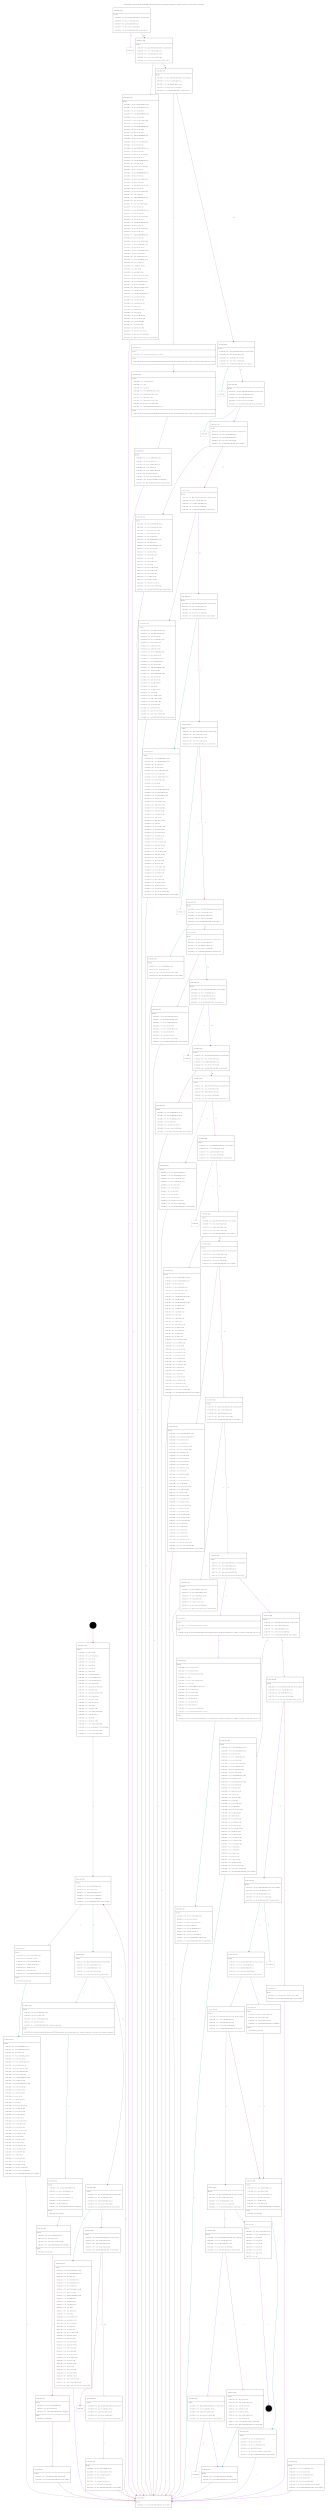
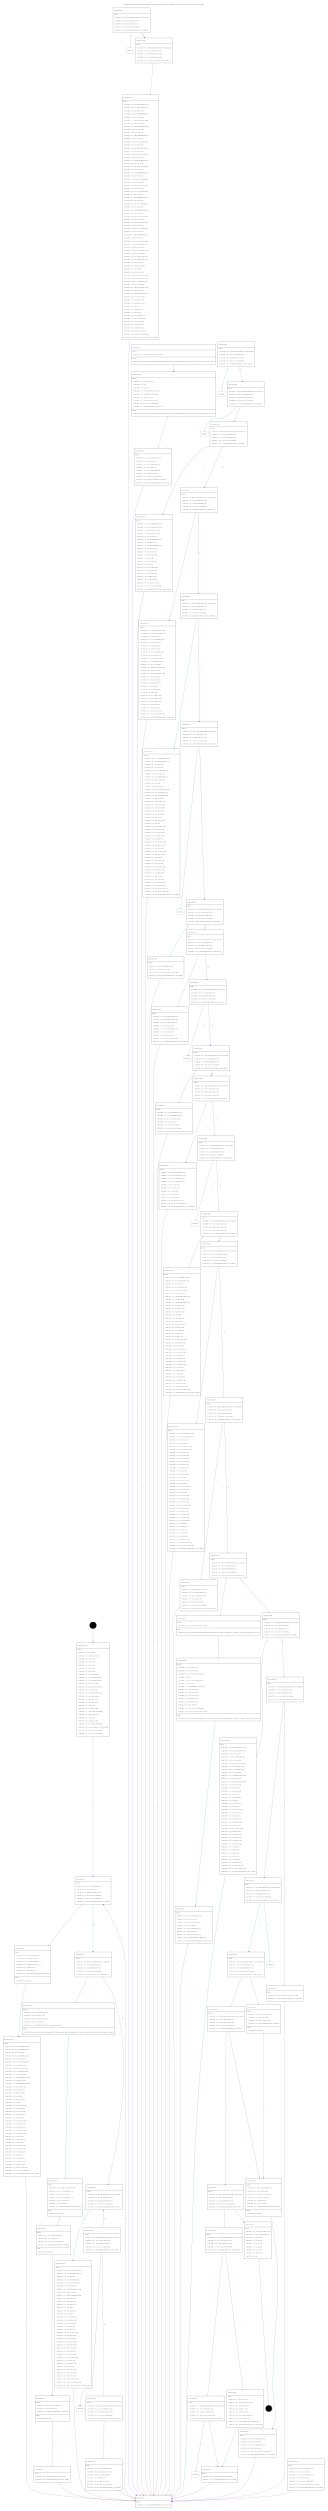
node "0x40158c [28]": removed
edge "0x401500 [28]" -> "0x40151c [28]": reversed
